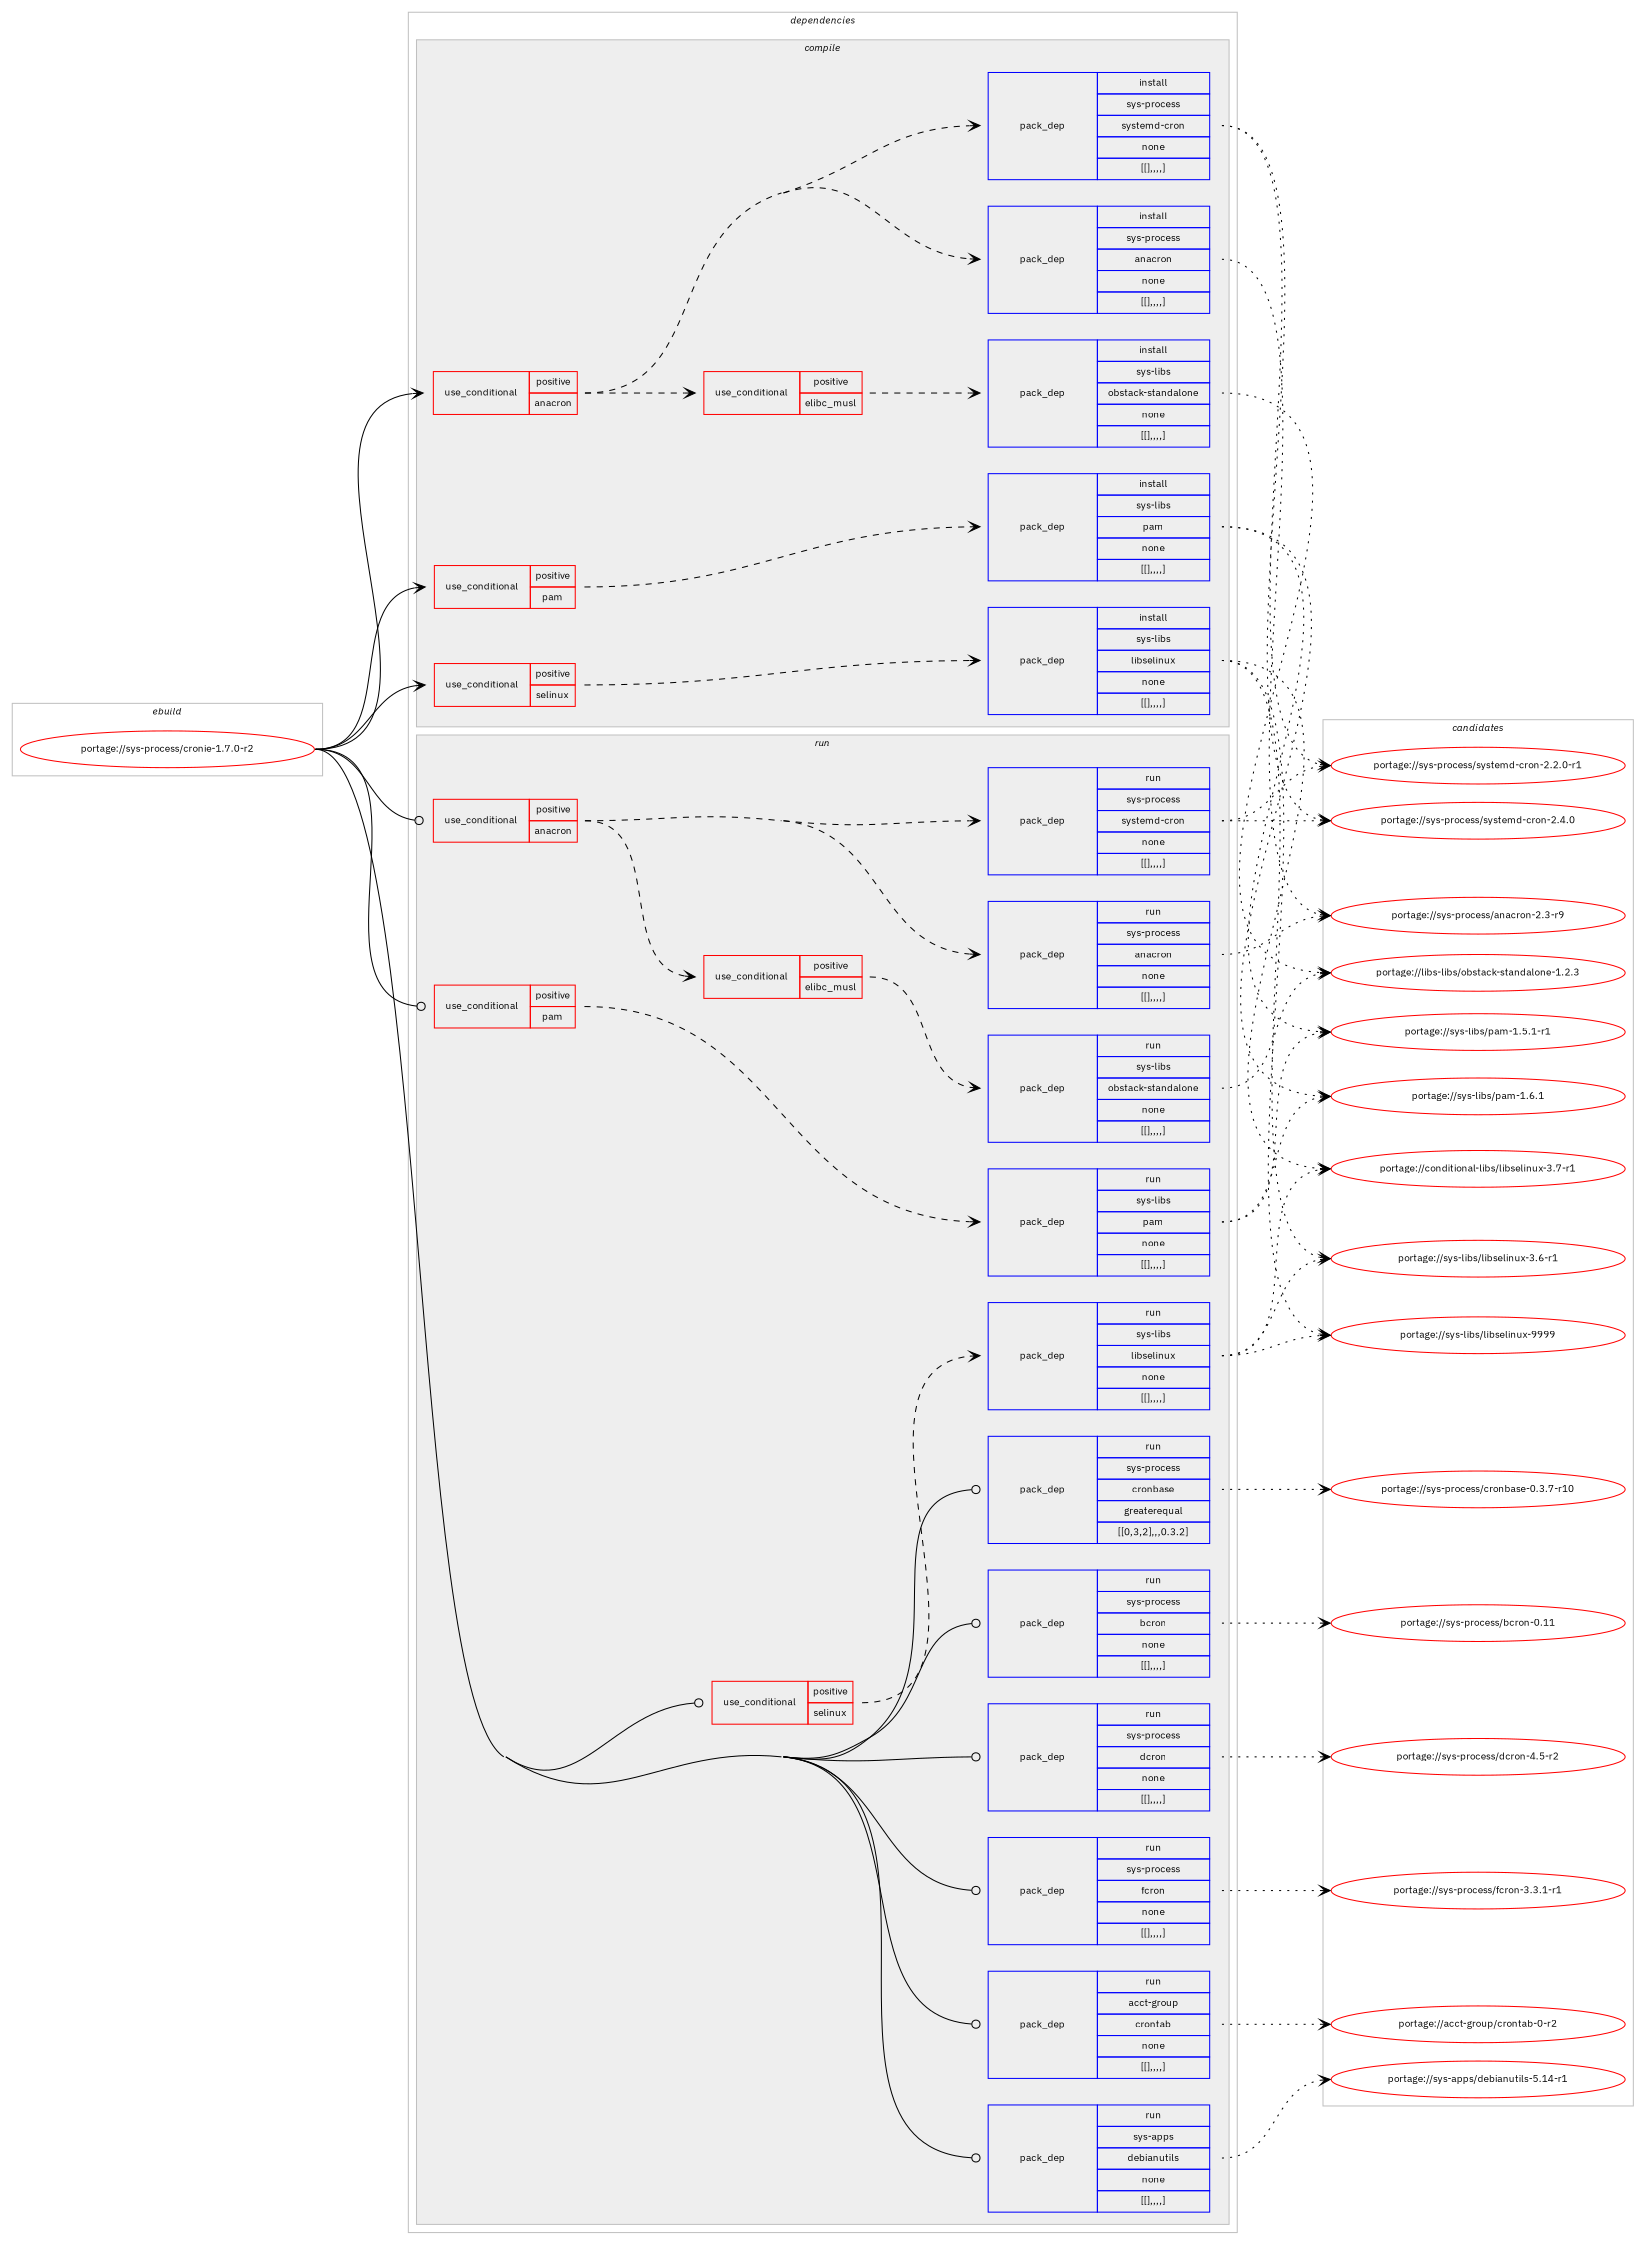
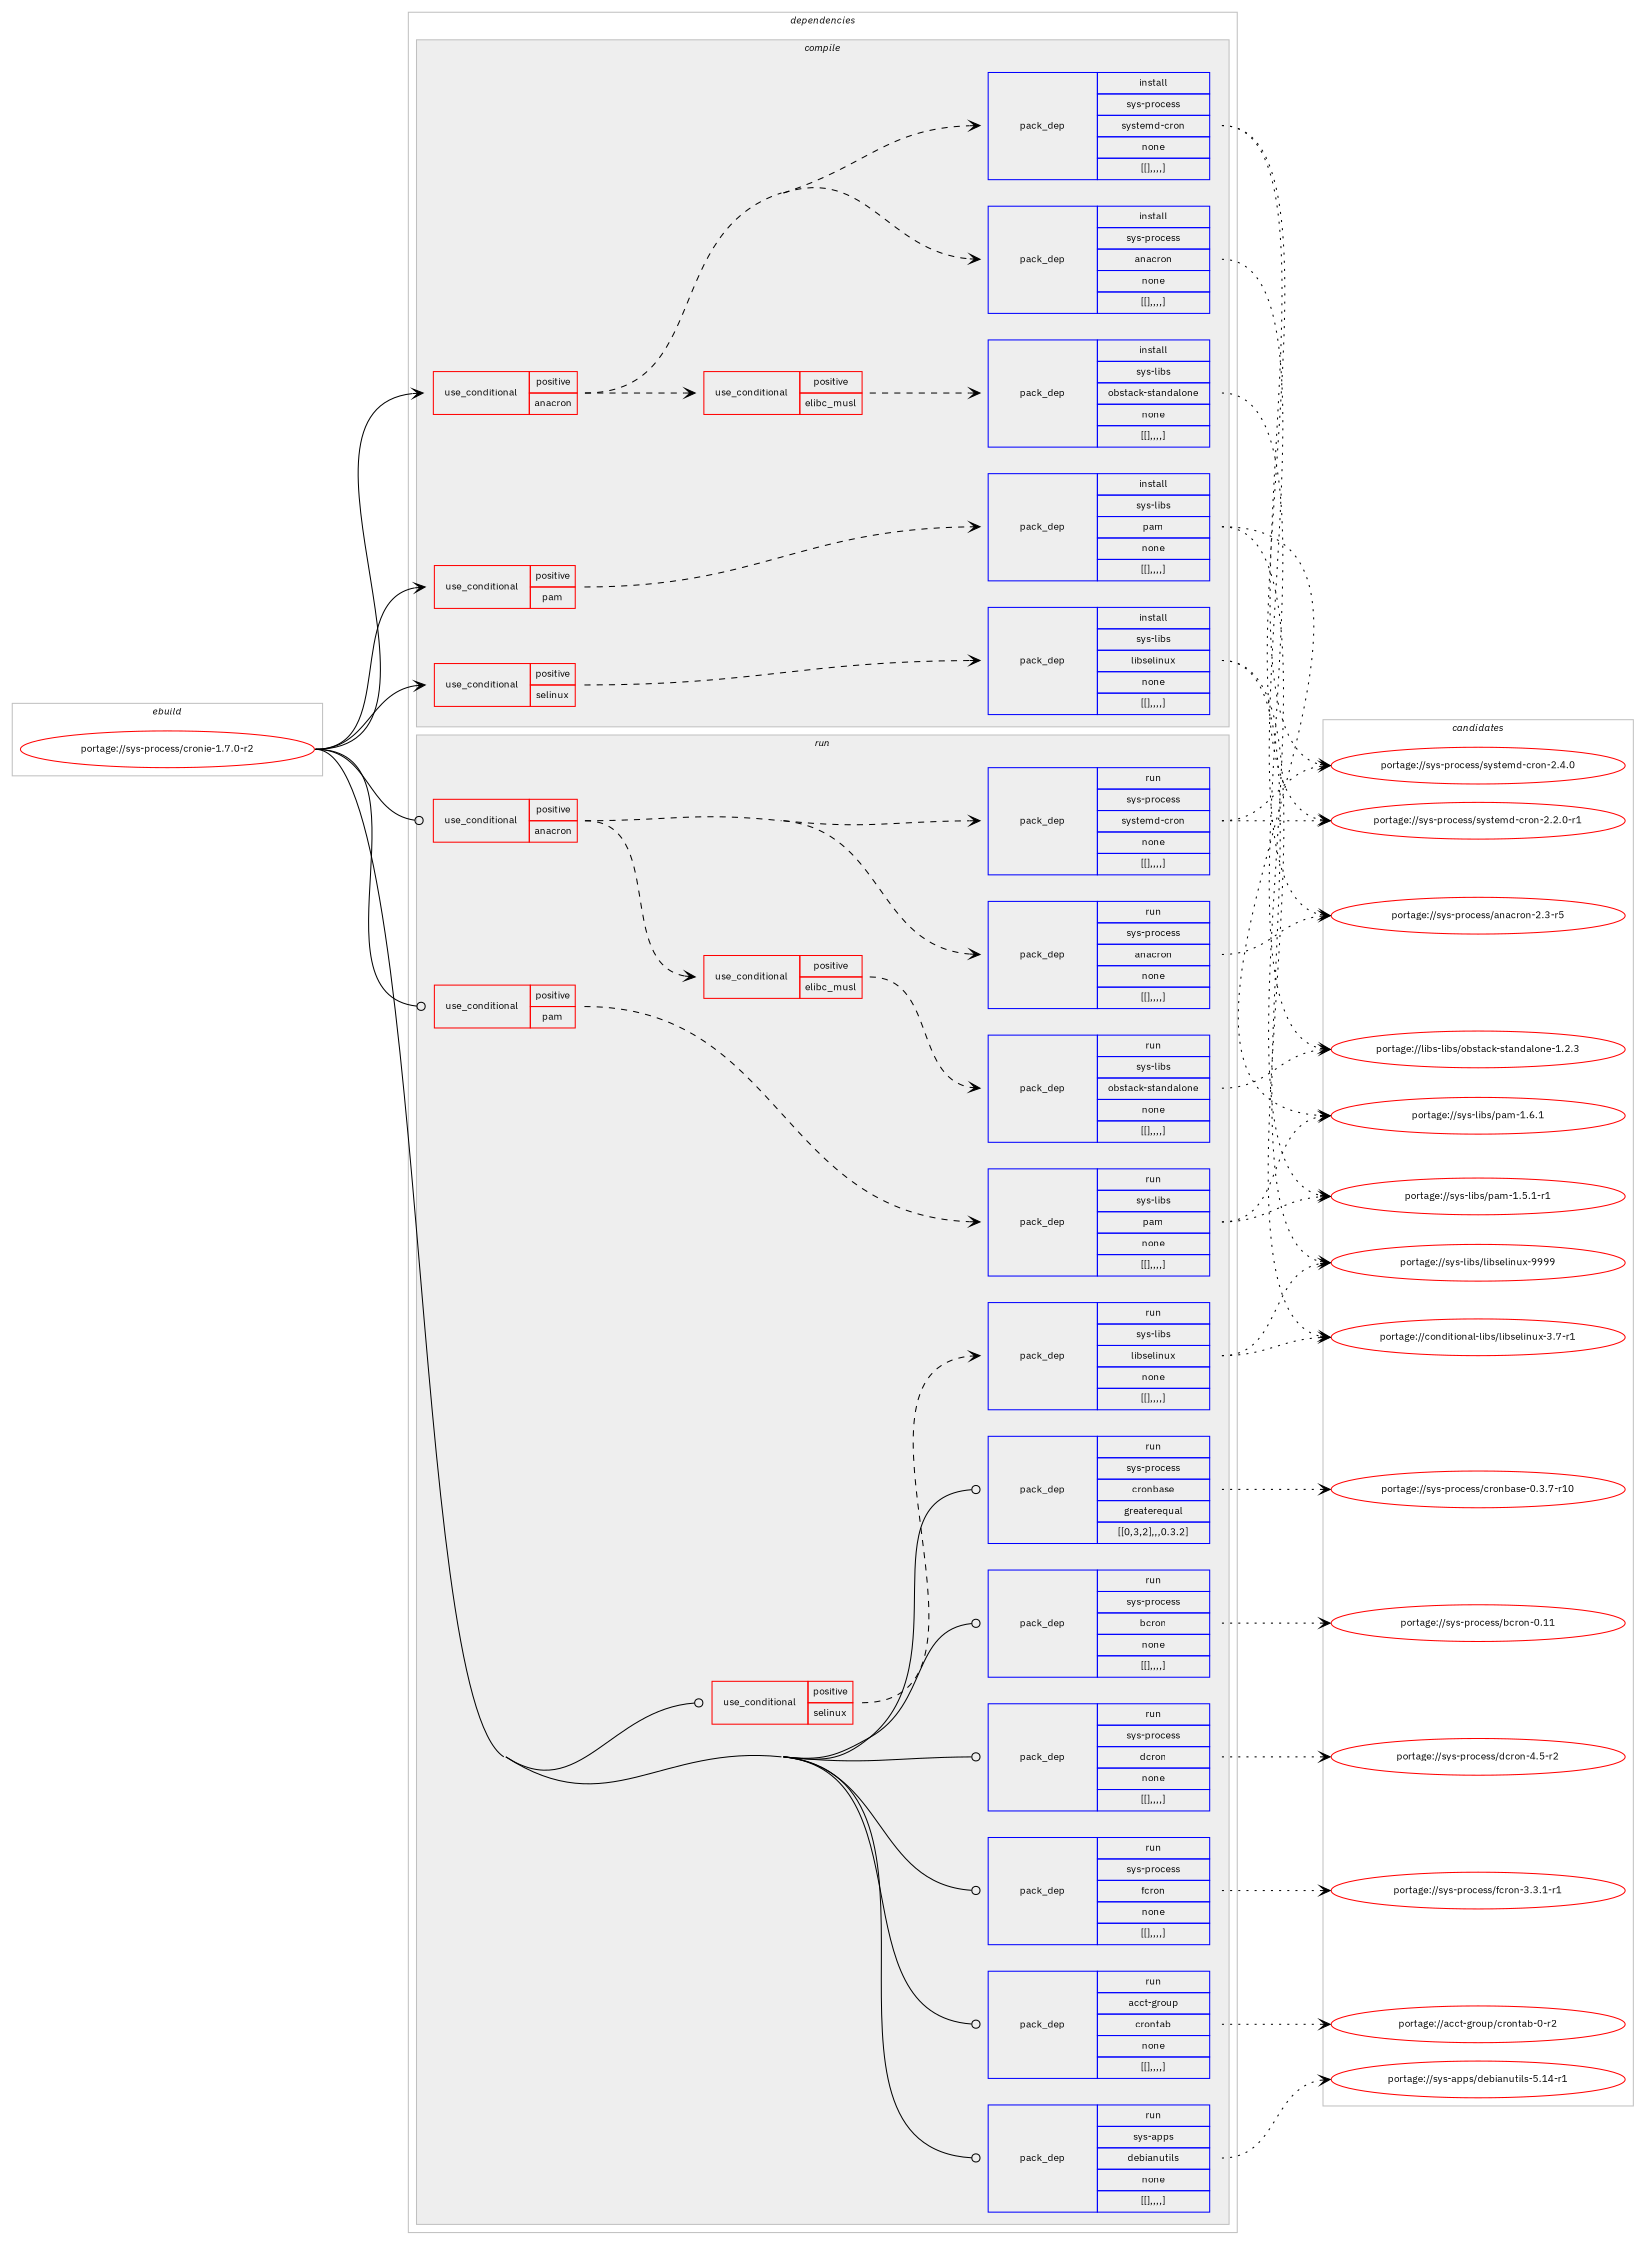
node "portage://sys-process/anacron-2.3-r9": label "portage://sys-process/anacron-2.3-r9" -> "portage://sys-process/anacron-2.3-r5"
node "portage://sys-libs/libselinux-3.6-r1": removed
